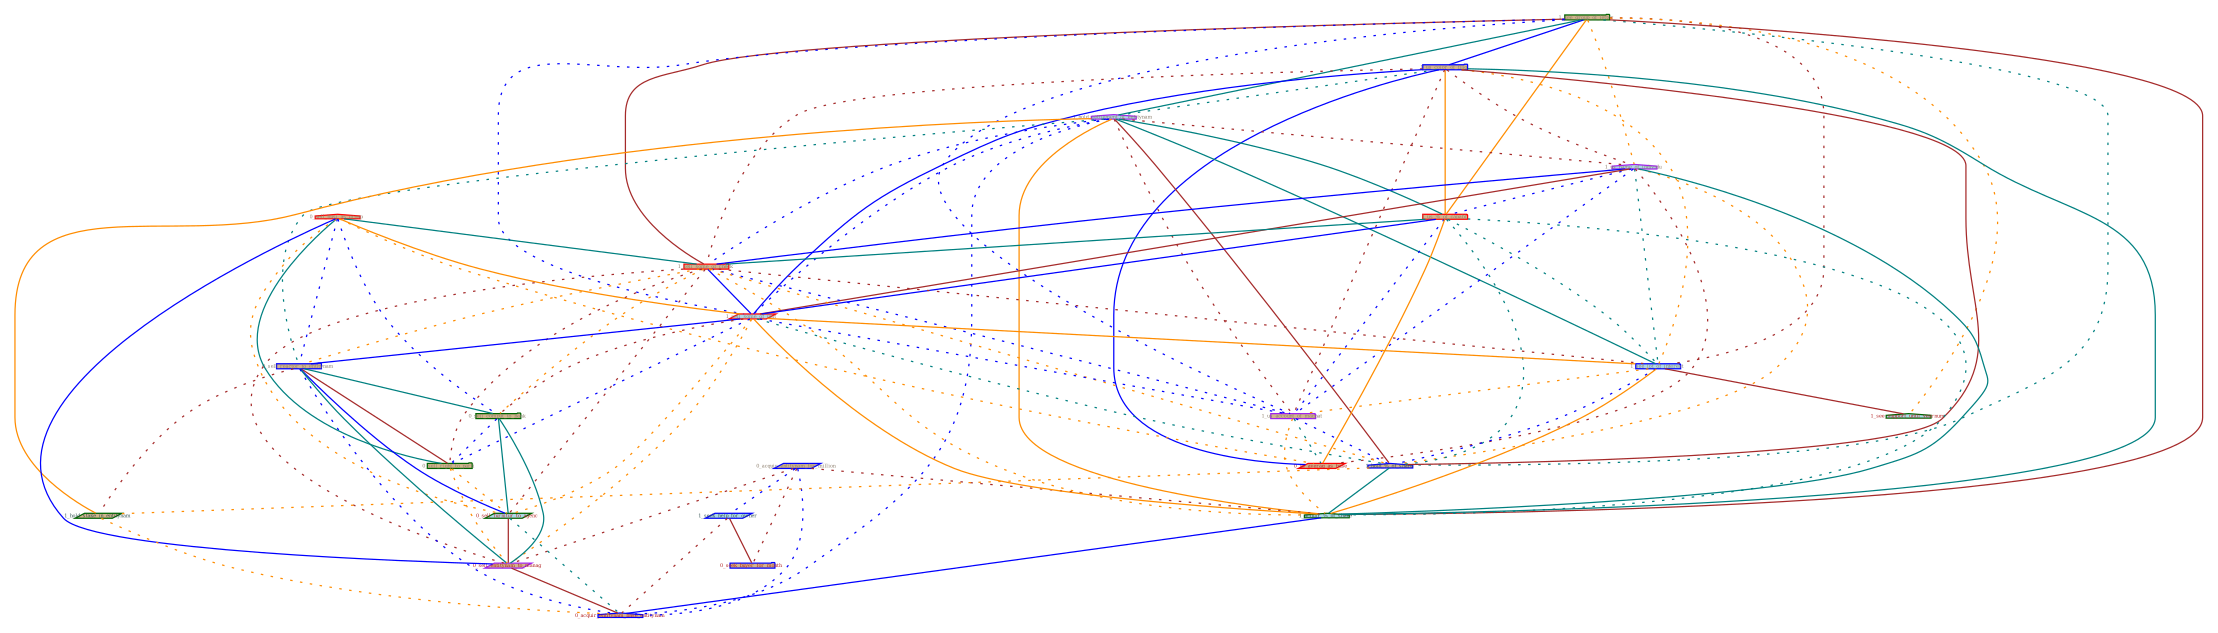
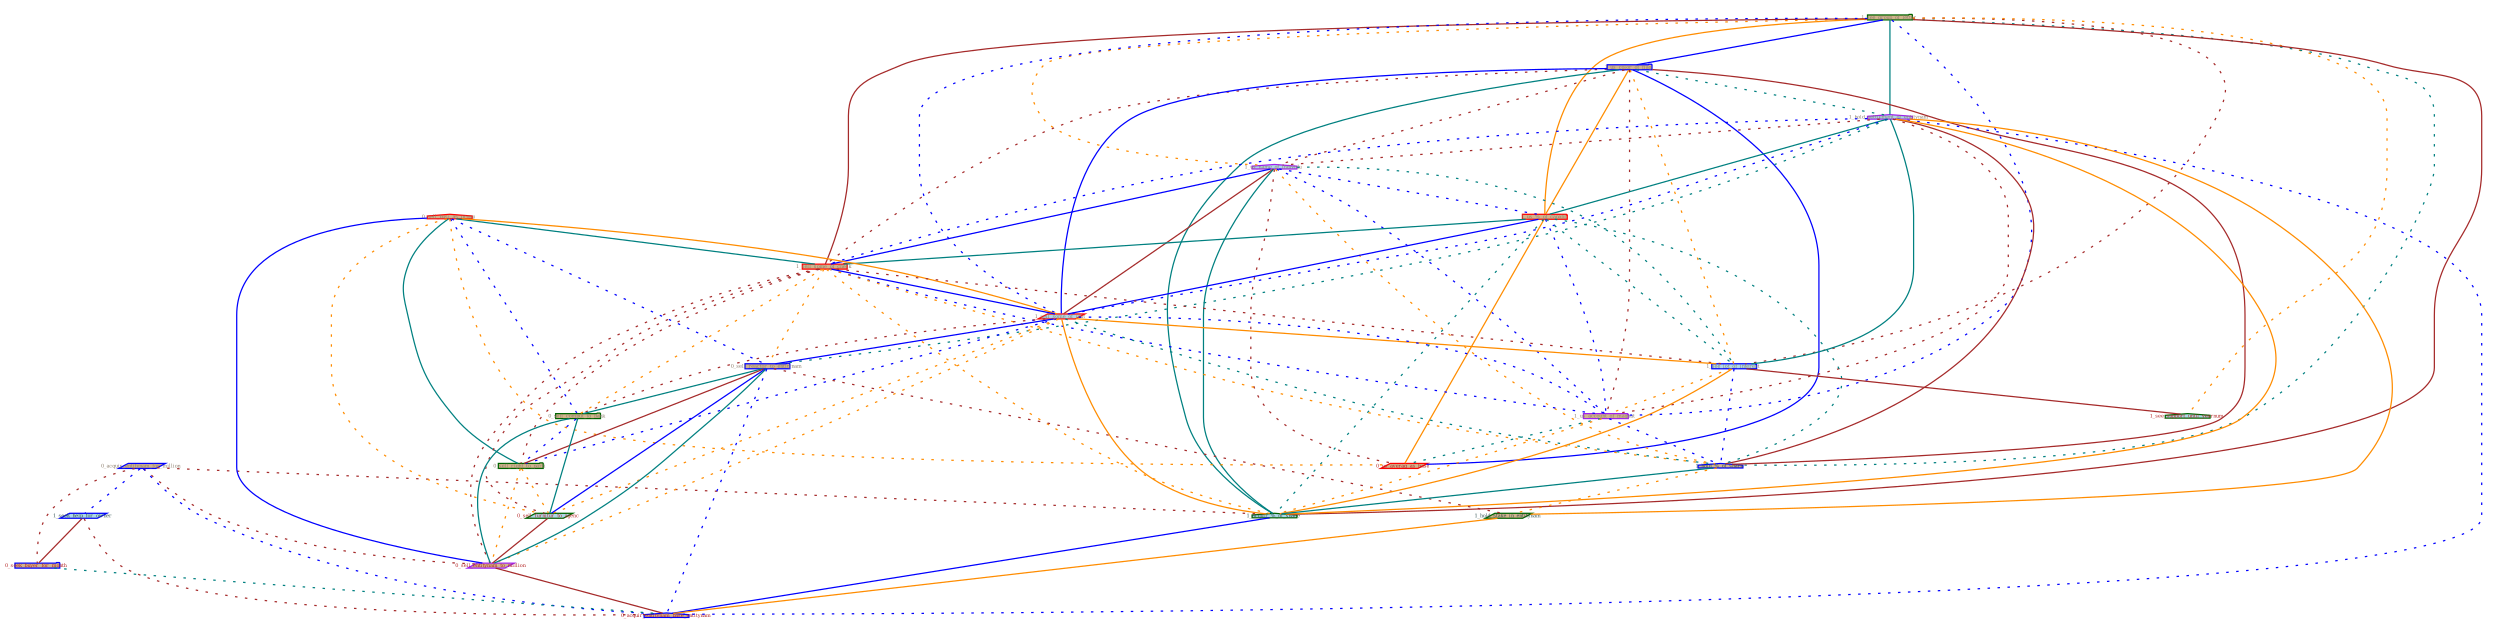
node "0_sell_entitynam_to_manag": label "0_sell_entitynam_to_manag" -> "0_sell_entitynam_to_million"
edge "0_sell_furnitur_to_agenc" -- "0_acquir_entitynam_base_entitynam": now "0_seek_buyer_for_month" -- "0_acquir_entitynam_base_entitynam"
edge "1_hold_stake_in_entitynam" -- "0_acquir_entitynam_base_entitynam": style dotted -> solid
